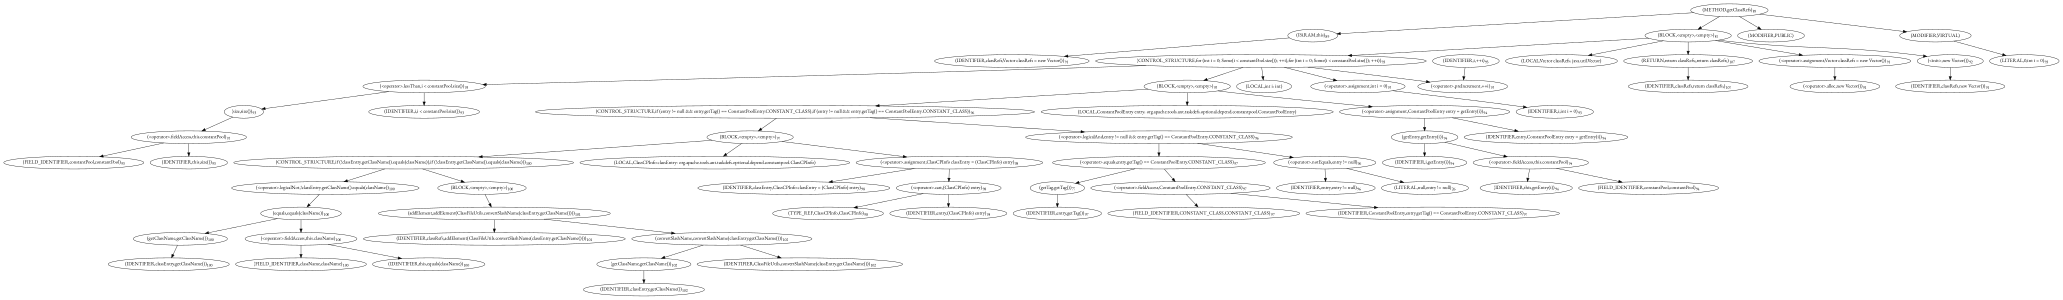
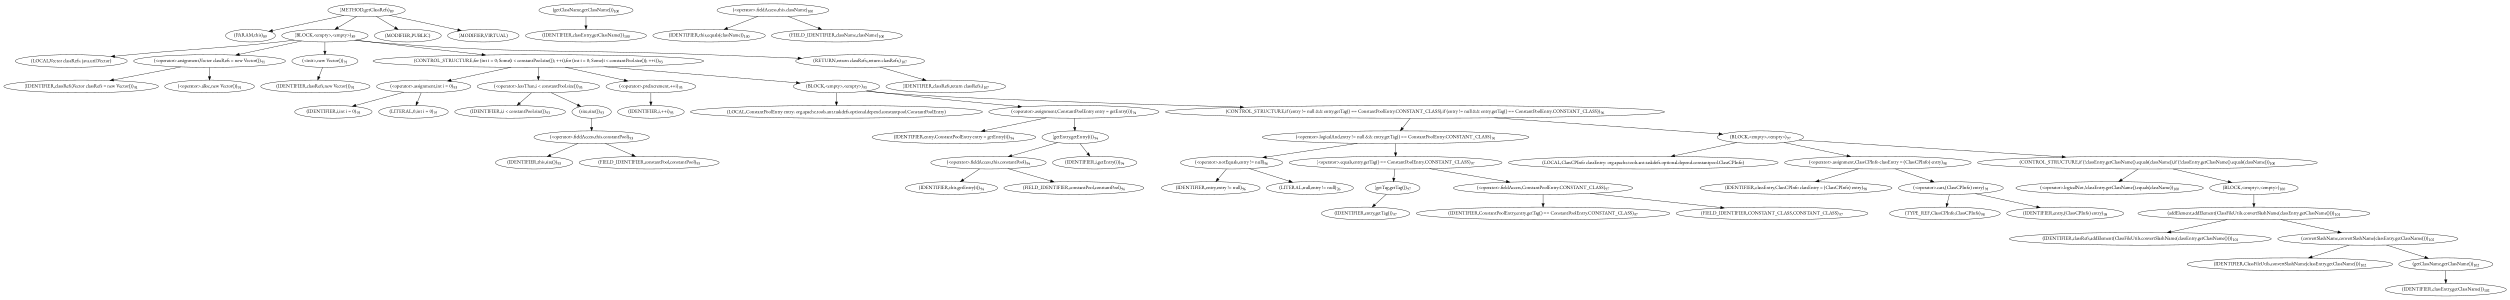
edge "(PARAM,this)" -> "(IDENTIFIER,classRefs,Vector classRefs = new Vector())": now "(<operator>.assignment,Vector classRefs = new Vector())" -> "(IDENTIFIER,classRefs,Vector classRefs = new Vector())"
edge "(MODIFIER,VIRTUAL)" -> "(LITERAL,0,int i = 0)": now "(<operator>.assignment,int i = 0)" -> "(LITERAL,0,int i = 0)"
node "(<init>,new Vector())": text "92" -> "91"
edge "(IDENTIFIER,i,++i)" -> "(<operator>.preIncrement,++i)": reversed
node "(LOCAL,int i: int)": removed
node "(getTag,getTag())": text "77" -> "97"
node "(equals,equals(className))": removed
